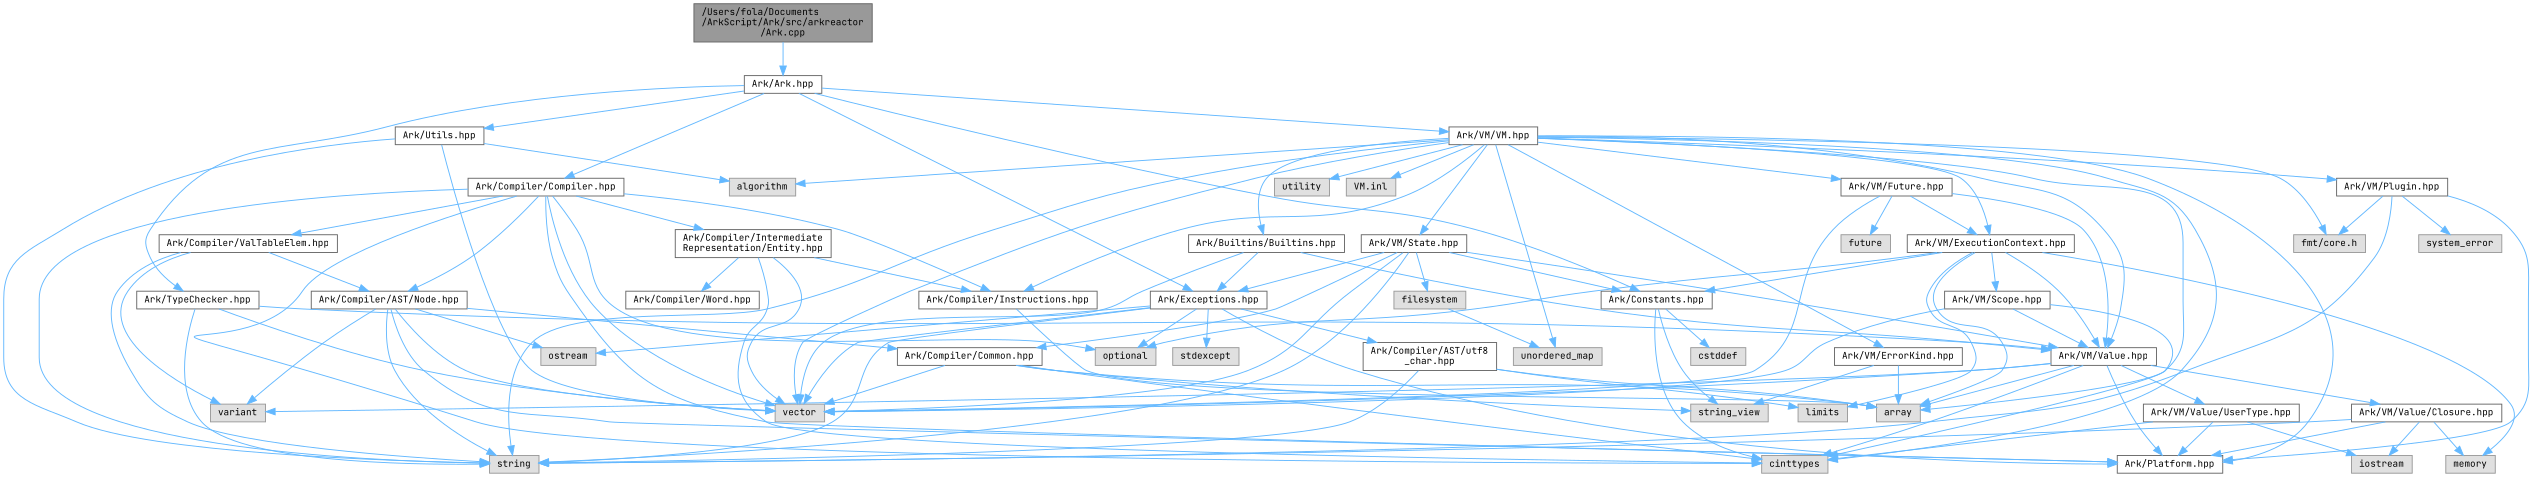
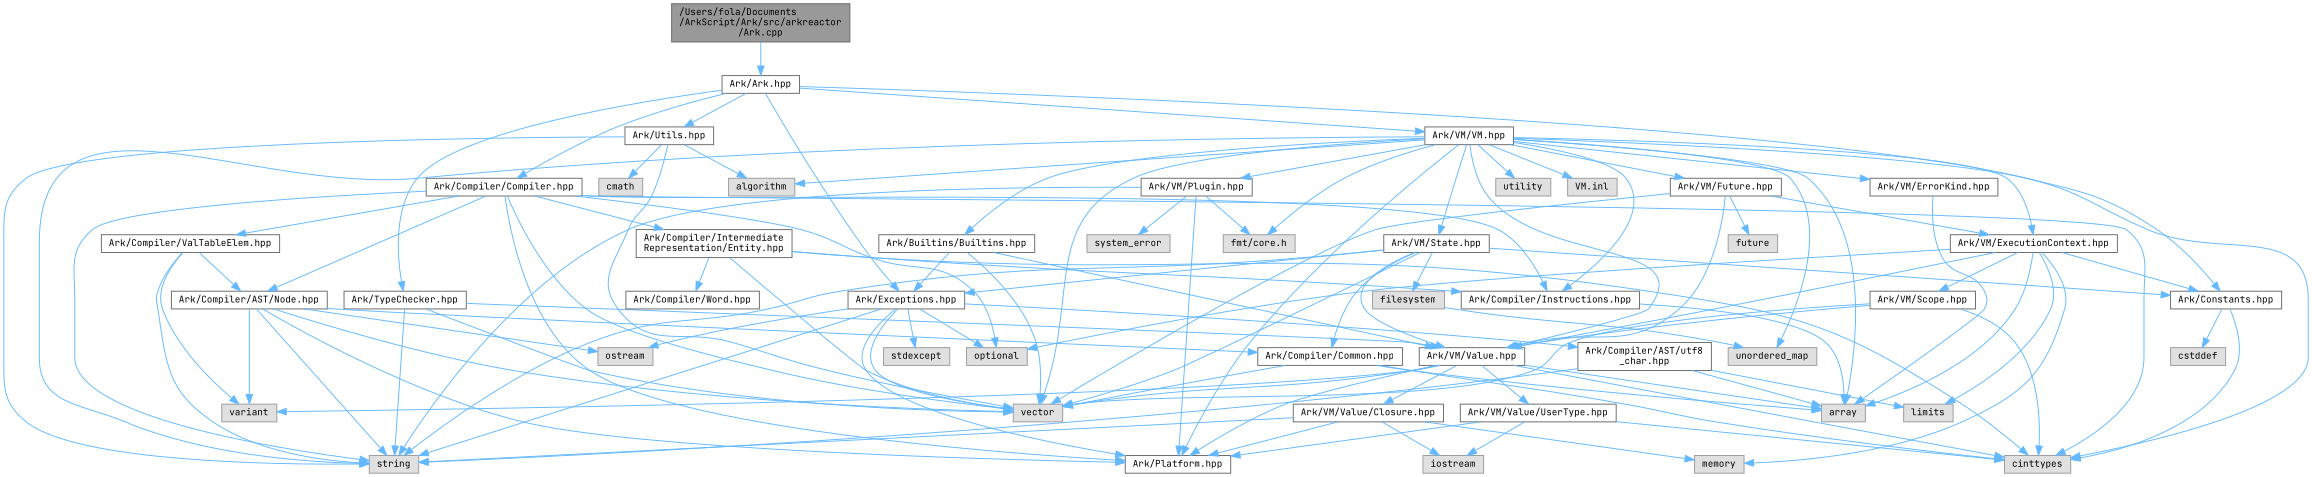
node "cmath": added
node "string_view": removed
